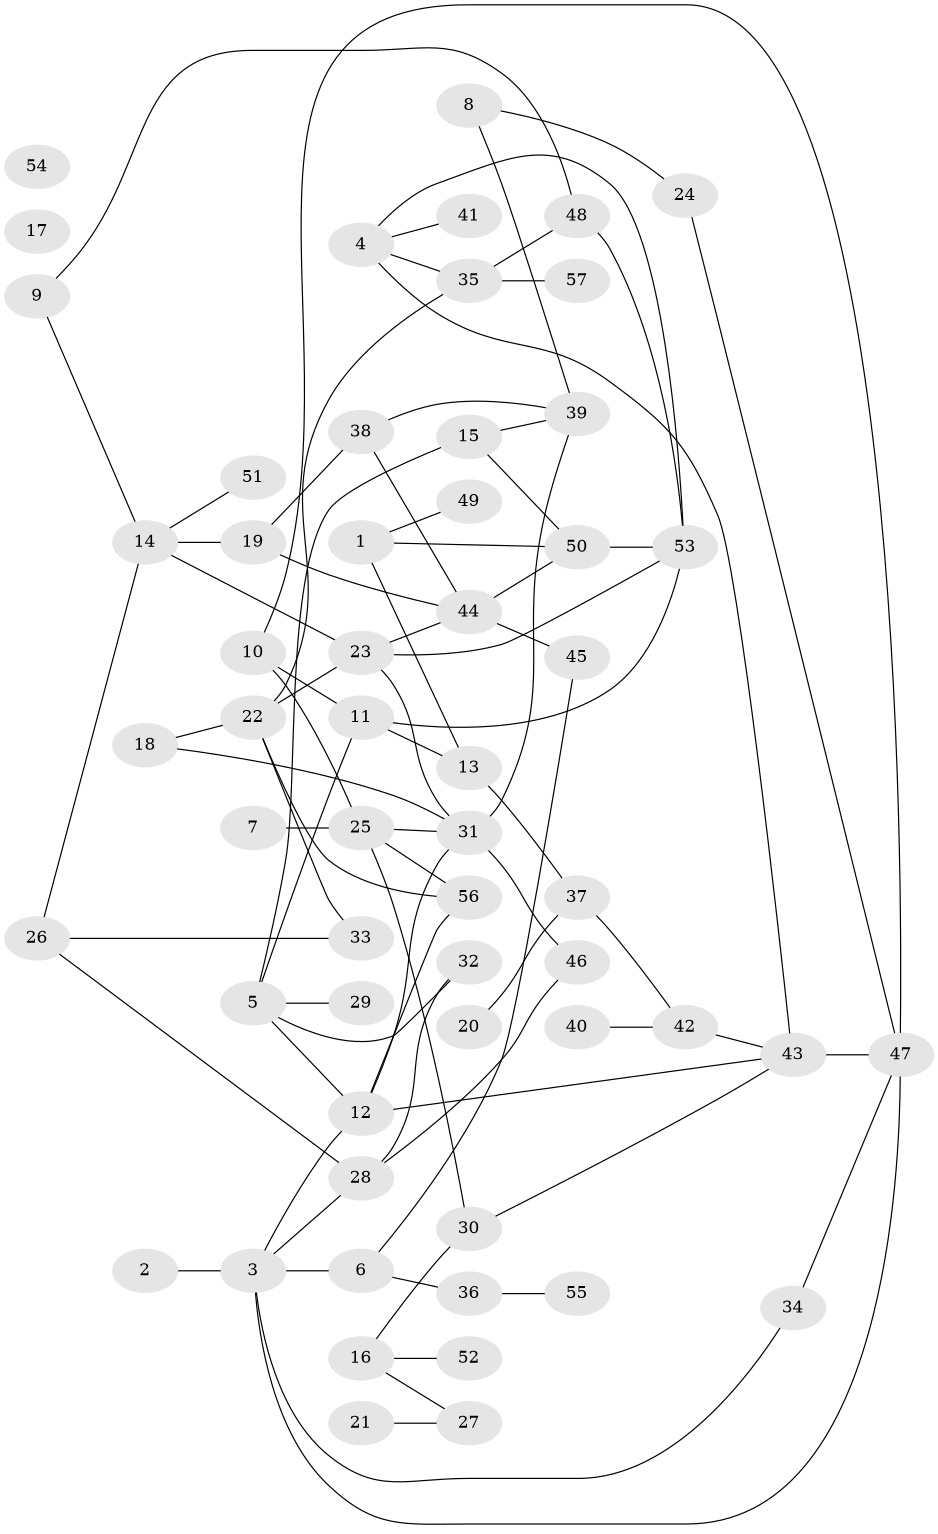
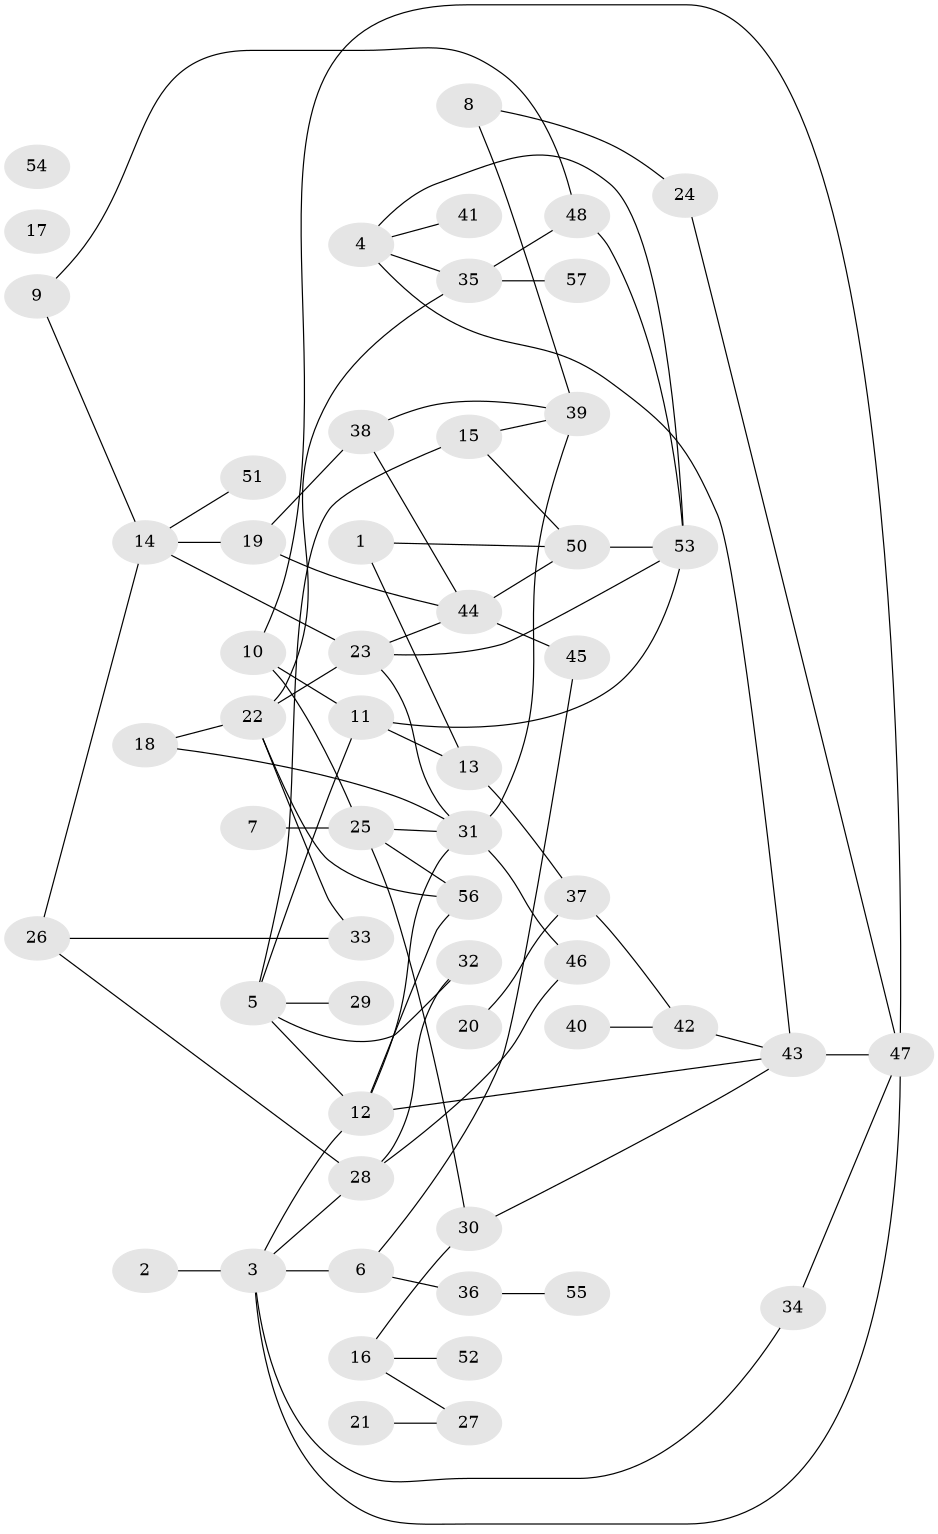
node "49": removed
